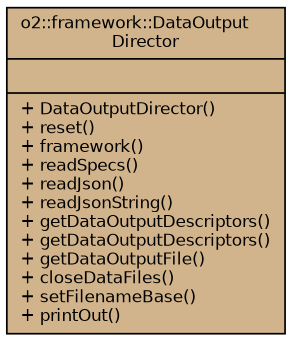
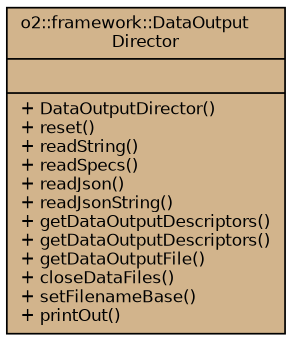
node "o2::framework::DataOutput": text "+ framework()" -> "+ readString()"
